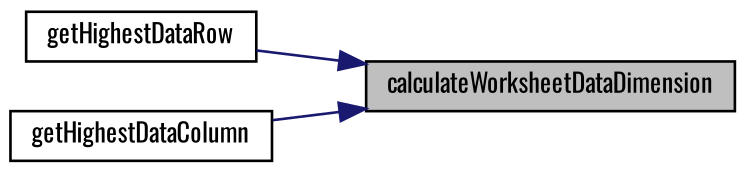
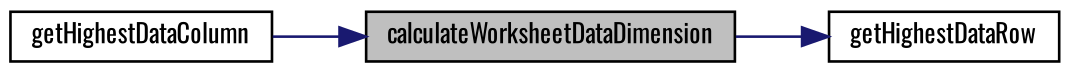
edge "getHighestDataRow" -> "calculateWorksheetDataDimension": reversed
